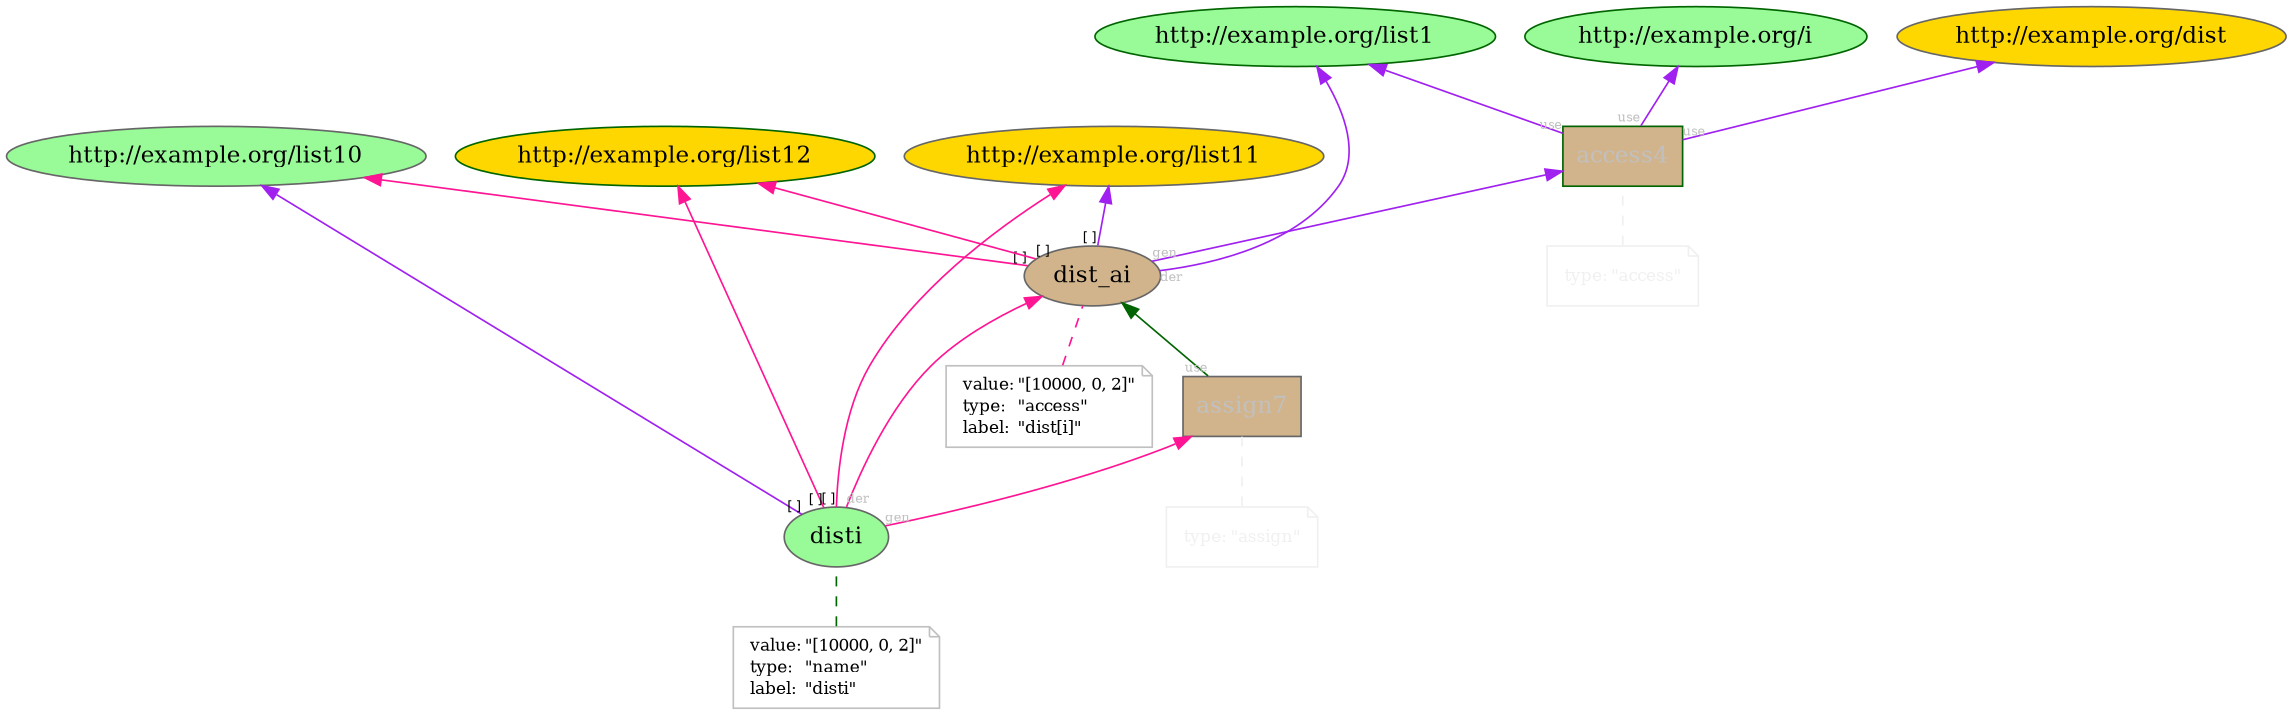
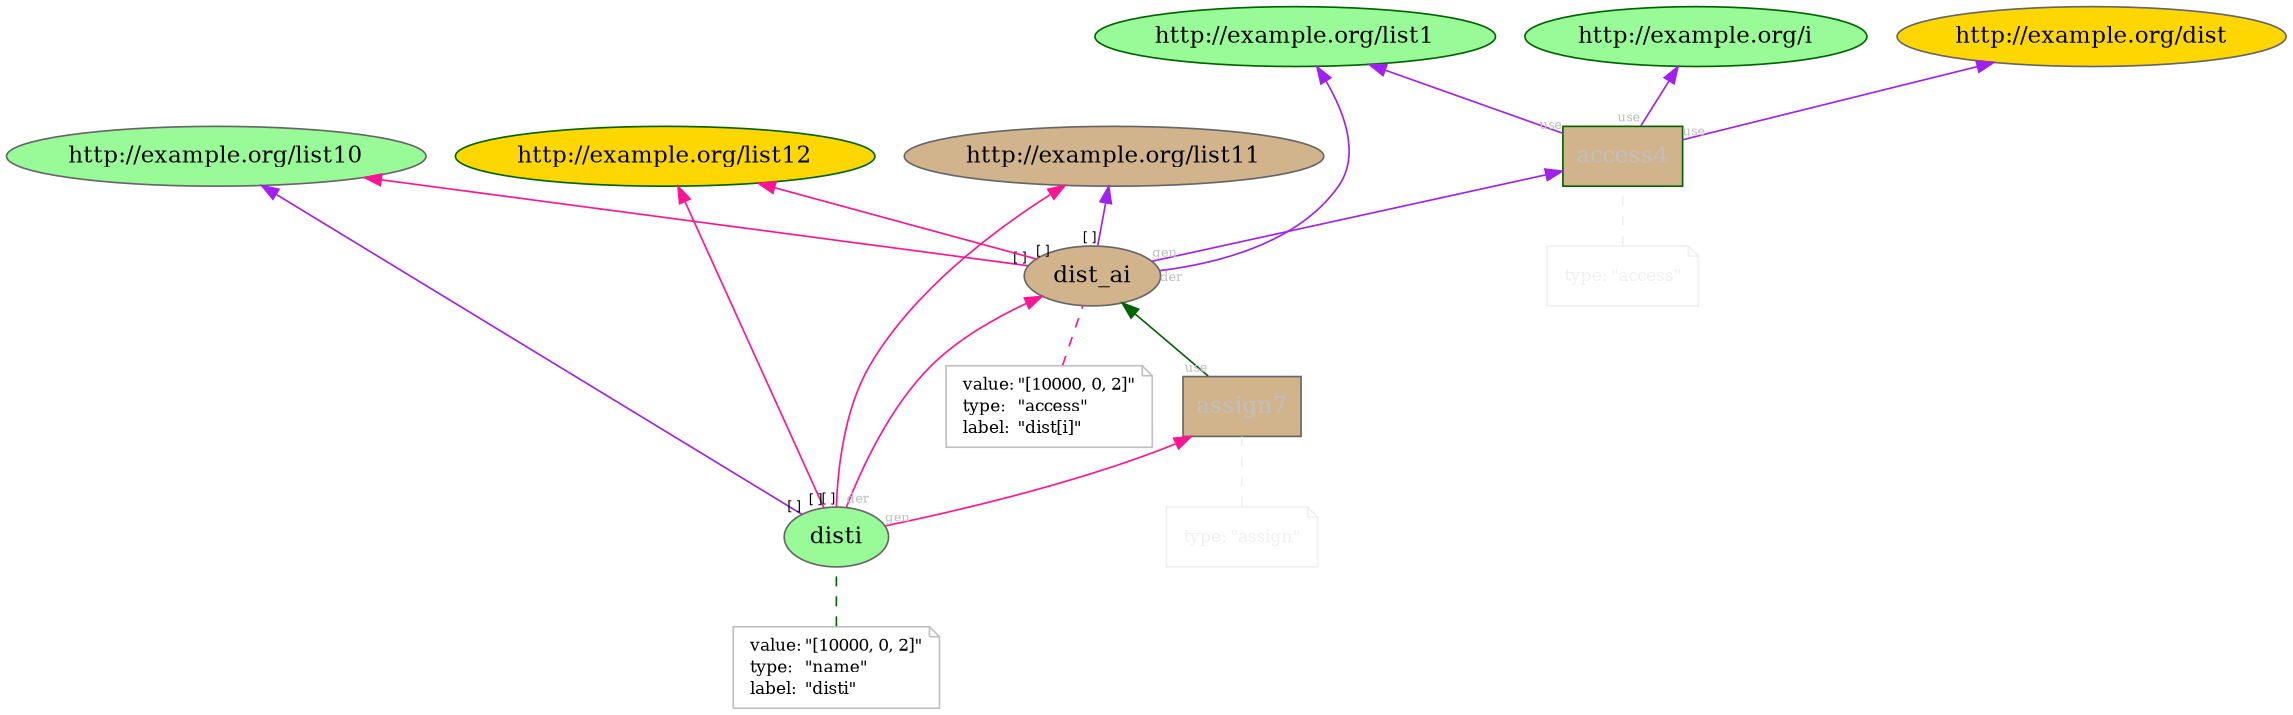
node "http://example.org/list11": fillcolor gold -> tan
